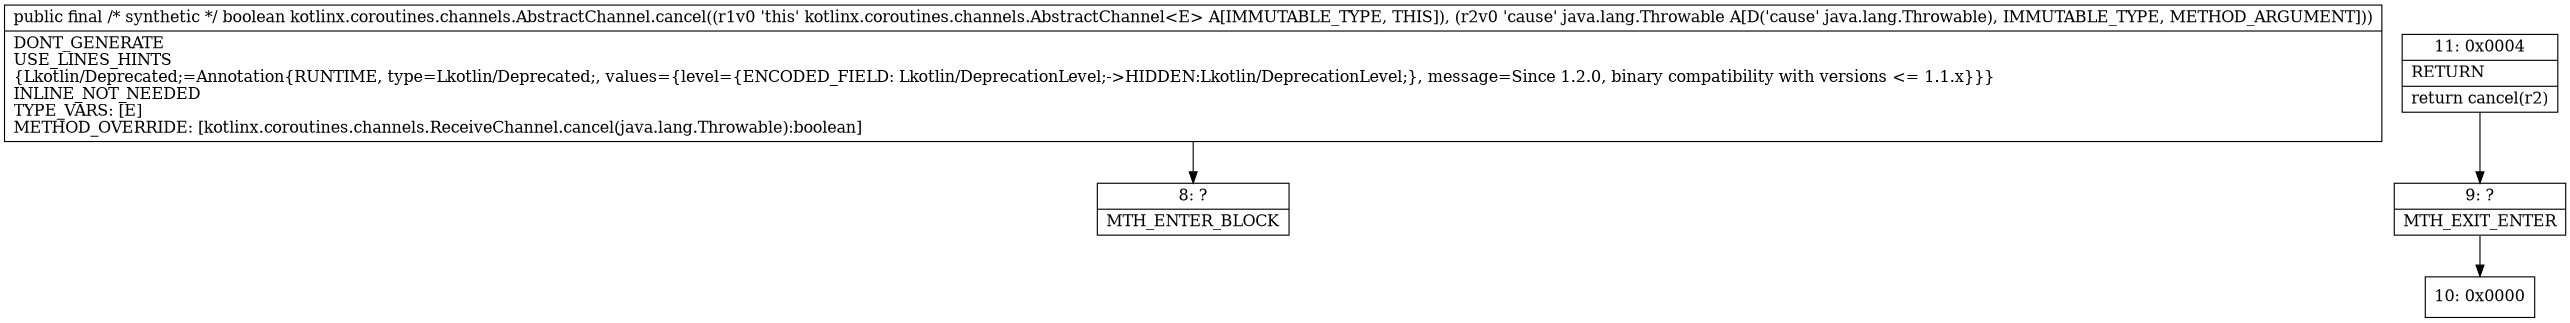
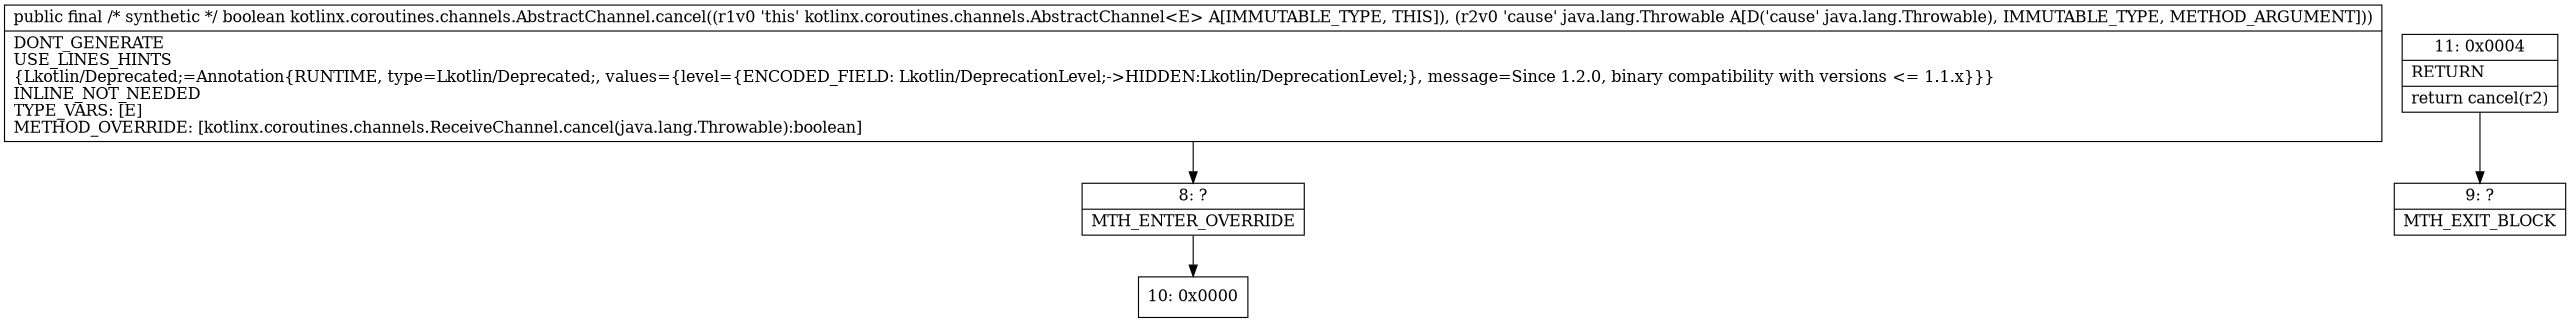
node "8: ?": text "MTH_ENTER_BLOCK" -> "MTH_ENTER_OVERRIDE"
node "9: ?": text "MTH_EXIT_ENTER" -> "MTH_EXIT_BLOCK"
edge "9: ?" -> "10: 0x0000": now "8: ?" -> "10: 0x0000"
